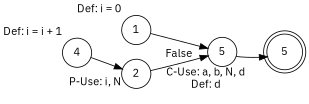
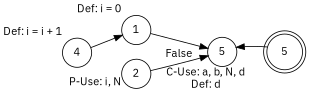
edge "5 C-Use: a, b, N, d Def: d" -> "5": reversed
edge "4 Def: i = i + 1" -> "2 P-Use: i, N": now "4 Def: i = i + 1" -> "1 Def: i = 0"
